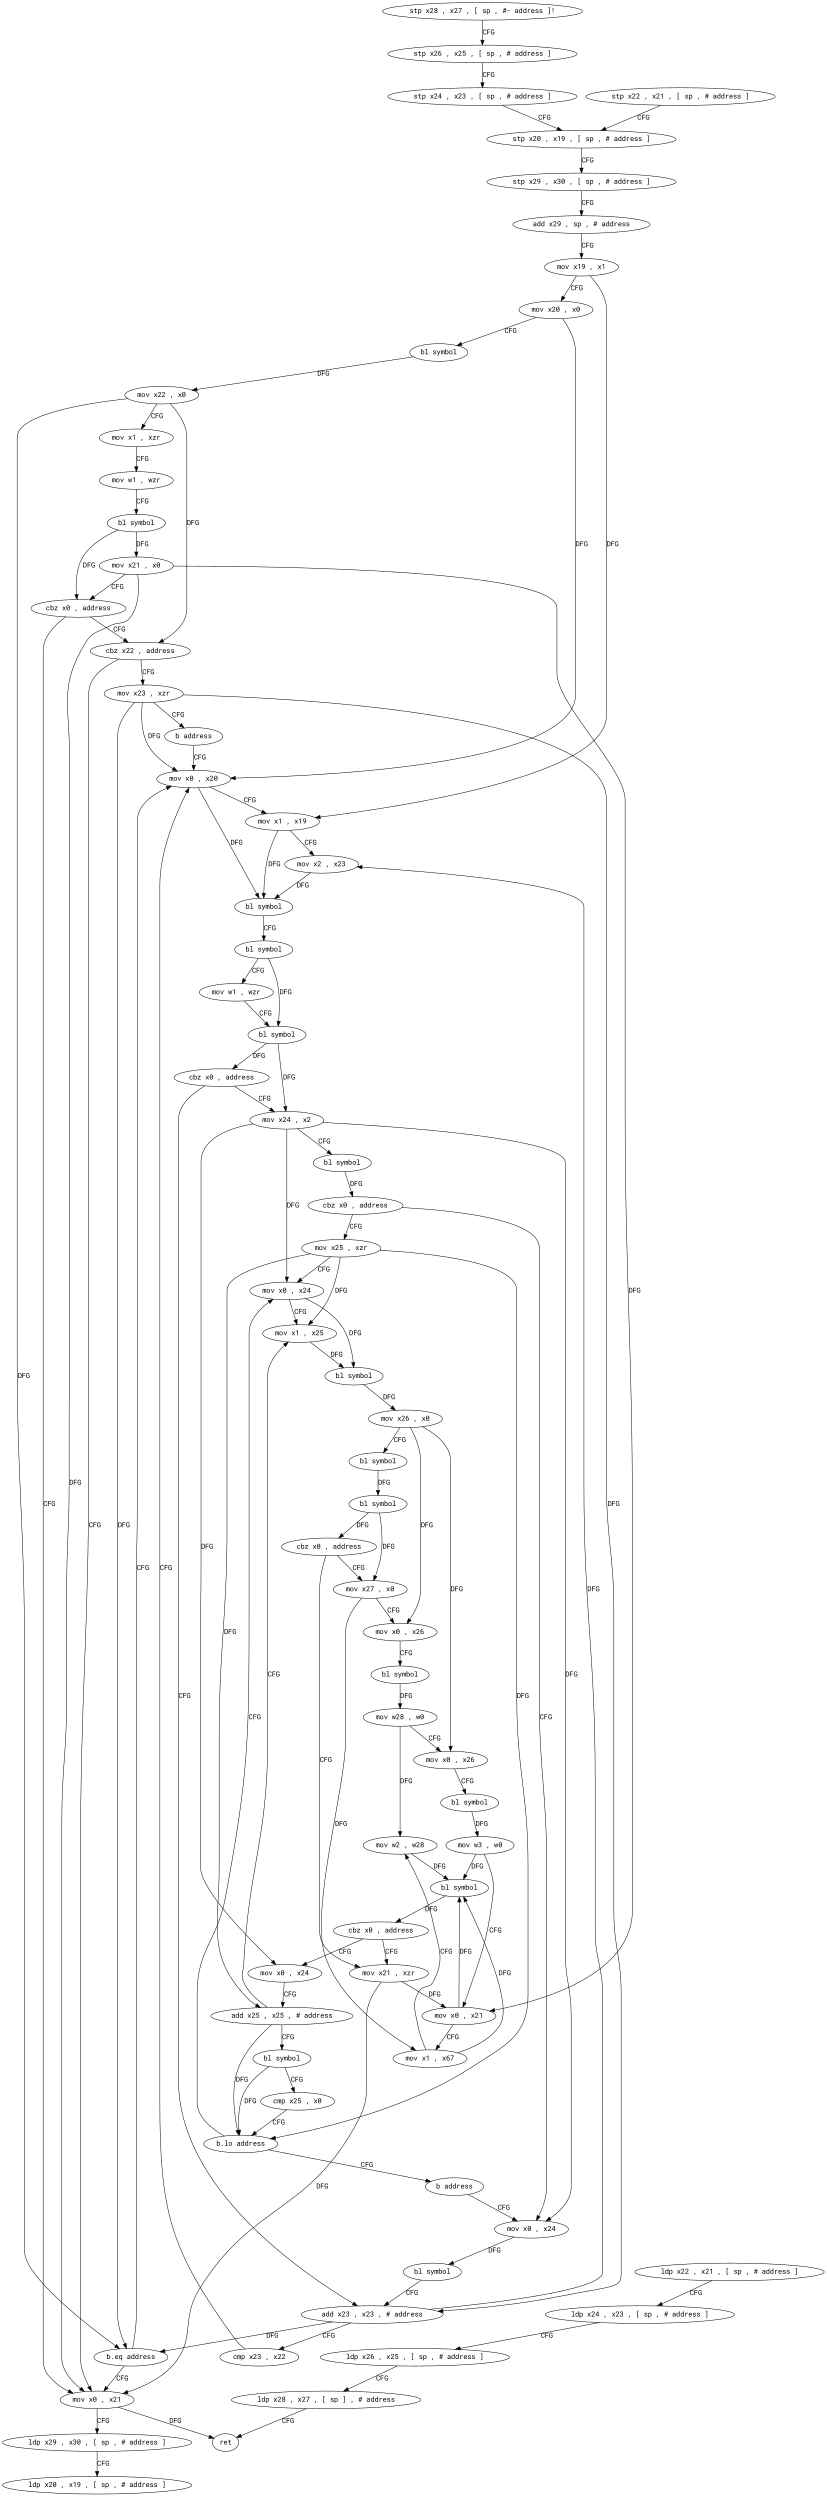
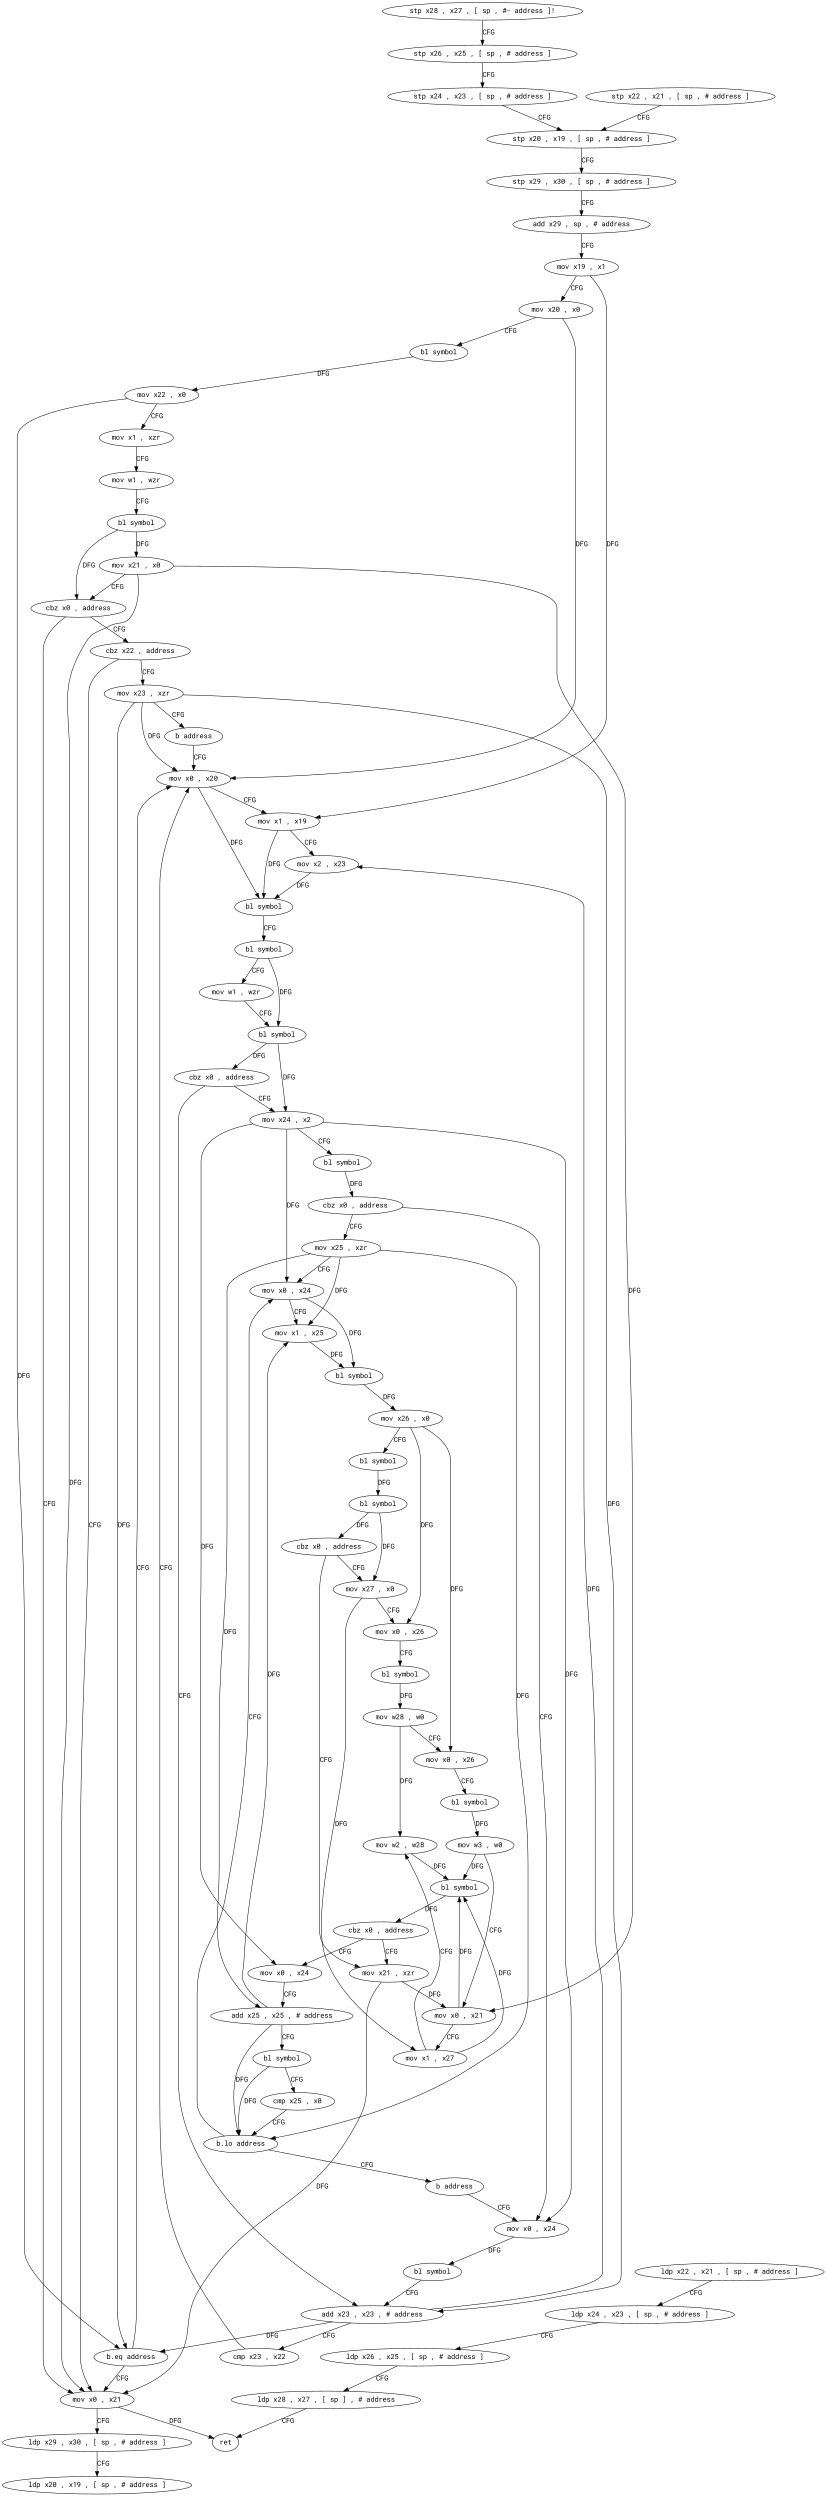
edge "mov x22 , x0" -> "cbz x22 , address": removed, label "DFG"
edge "add x25 , x25 , # address" -> "mov x1 , x25": label "CFG" -> "DFG"
node "mov x1 , x67": label "mov x1 , x67" -> "mov x1 , x27"
